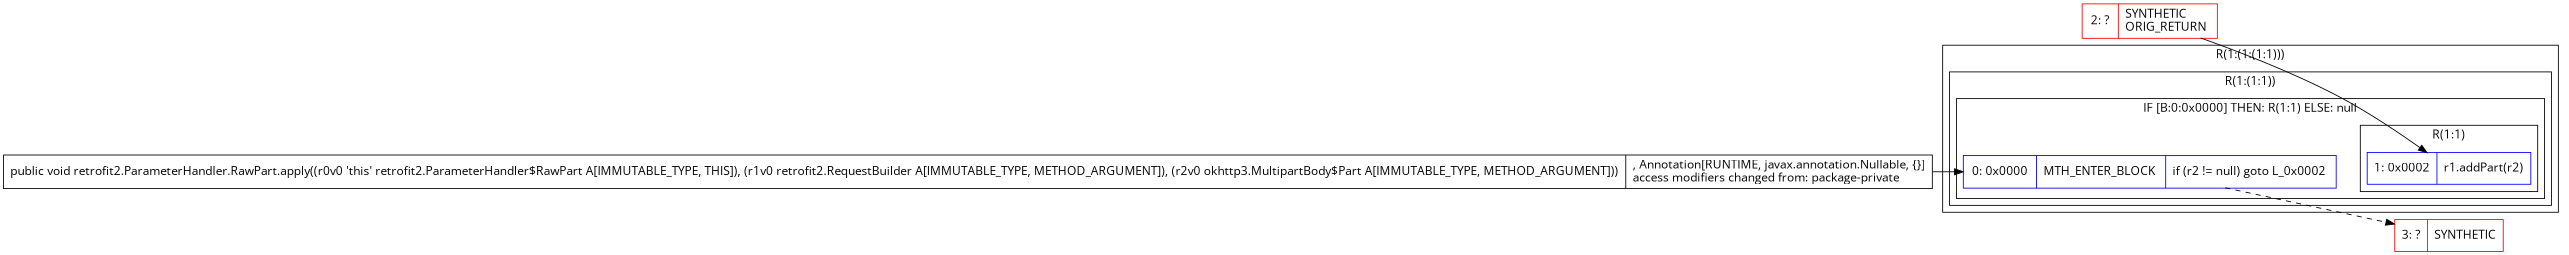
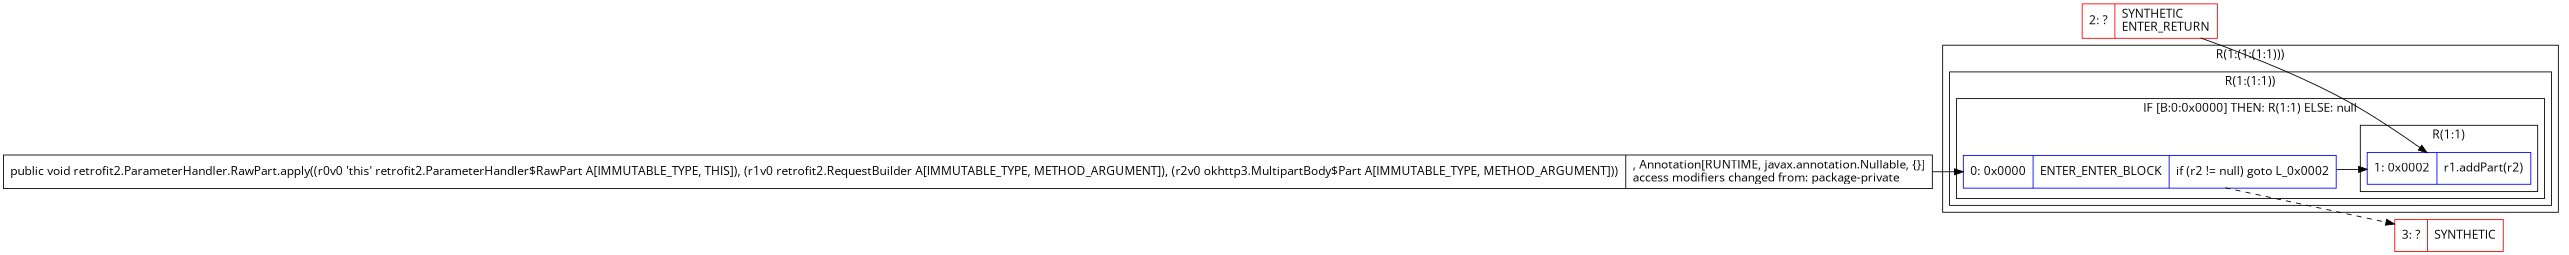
node "2: ?": text "ORIG_RETURN" -> "ENTER_RETURN"
edge "0: 0x0000" -> "1: 0x0002": added
node "0: 0x0000": text "MTH_ENTER_BLOCK" -> "ENTER_ENTER_BLOCK"
